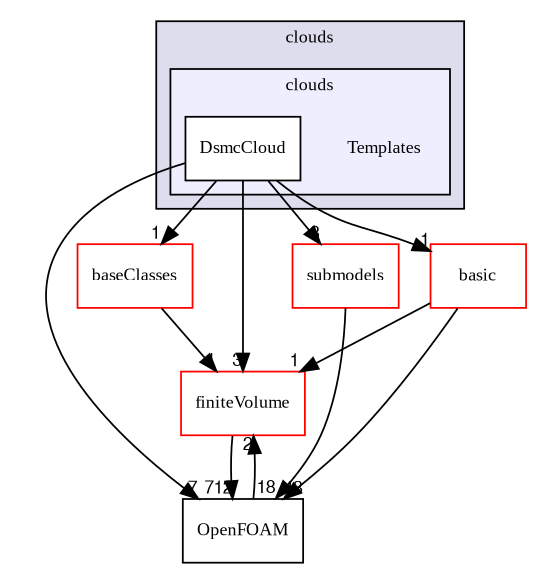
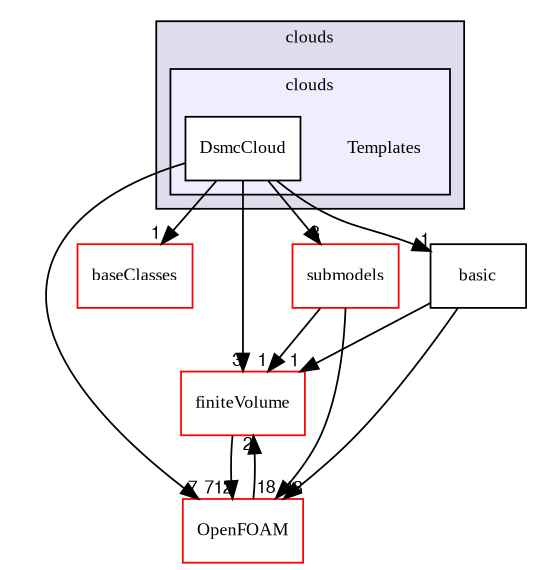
node "basic": color red -> black
edge "baseClasses" -> "finiteVolume": now "submodels" -> "finiteVolume"
node "OpenFOAM": color black -> red
